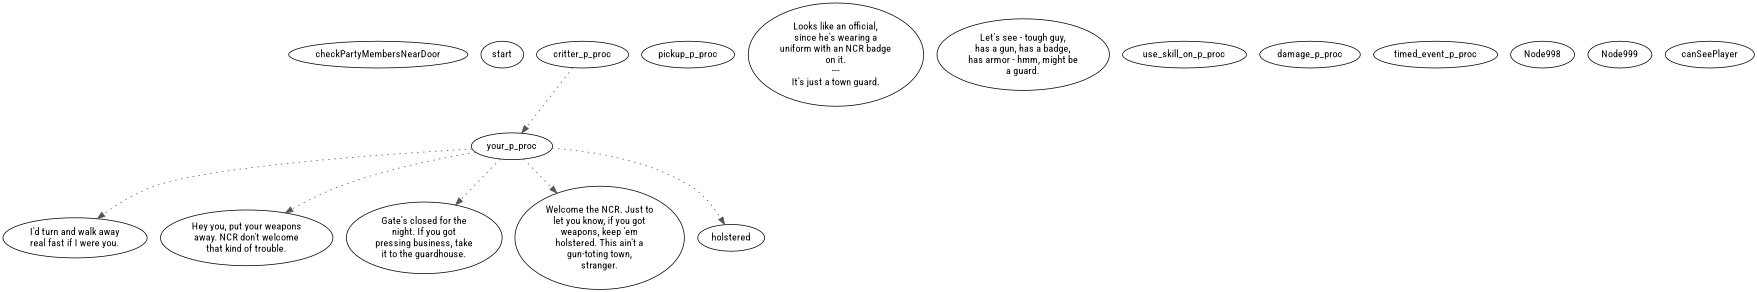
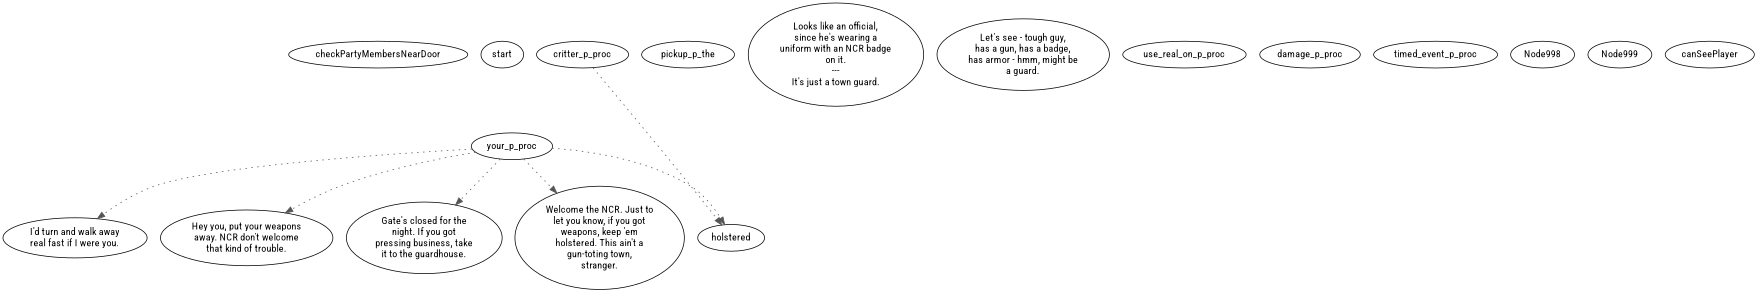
node "pickup_p_proc": label "pickup_p_proc" -> "pickup_p_the"
node "use_skill_on_p_proc": label "use_skill_on_p_proc" -> "use_real_on_p_proc"
edge "critter_p_proc" -> "your_p_proc": now "critter_p_proc" -> "holstered"
